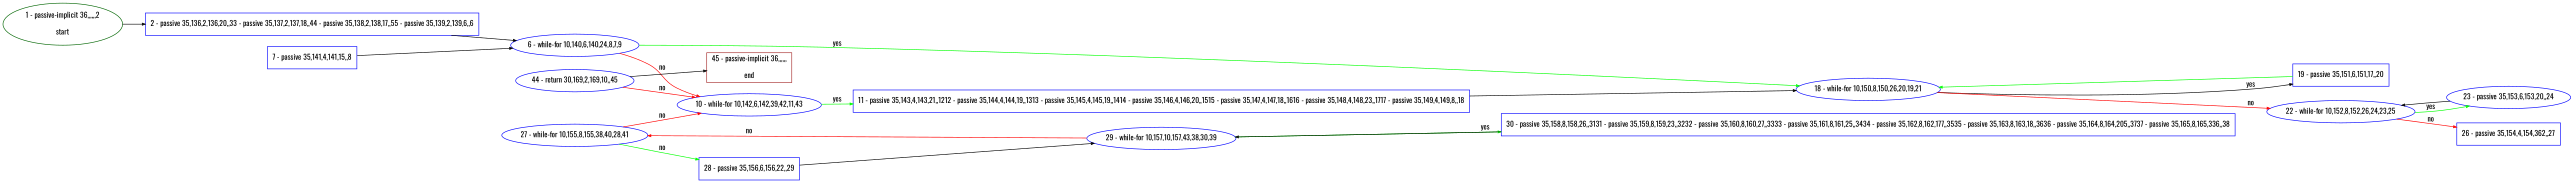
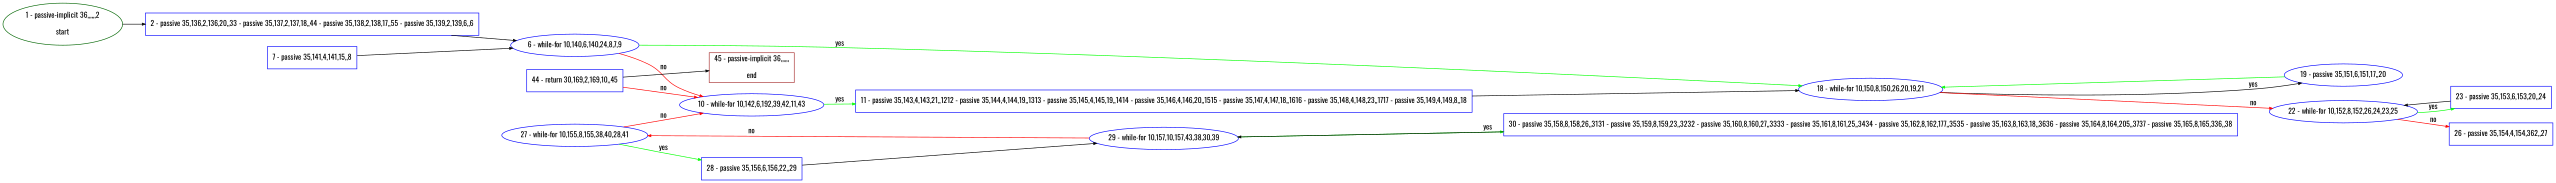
node "19 - passive 35,151,6,151,17,,20": shape box -> ellipse
node "44 - return 30,169,2,169,10,,45": shape ellipse -> box
node "23 - passive 35,153,6,153,20,,24": shape ellipse -> box
node "10 - while-for 10,142,6,142,39,42,11,43": label "10 - while-for 10,142,6,142,39,42,11,43" -> "10 - while-for 10,142,6,192,39,42,11,43"
edge "27 - while-for 10,155,8,155,38,40,28,41" -> "28 - passive 35,156,6,156,22,,29": label "no" -> "yes"
